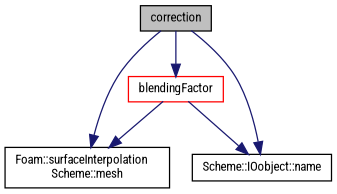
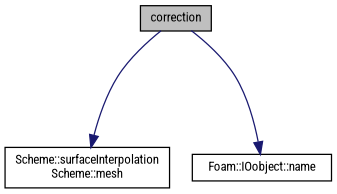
node "blendingFactor": removed
node "Foam::surfaceInterpolation Scheme::mesh": label "Foam::surfaceInterpolation Scheme::mesh" -> "Scheme::surfaceInterpolation Scheme::mesh"
node "Scheme::IOobject::name": label "Scheme::IOobject::name" -> "Foam::IOobject::name"
